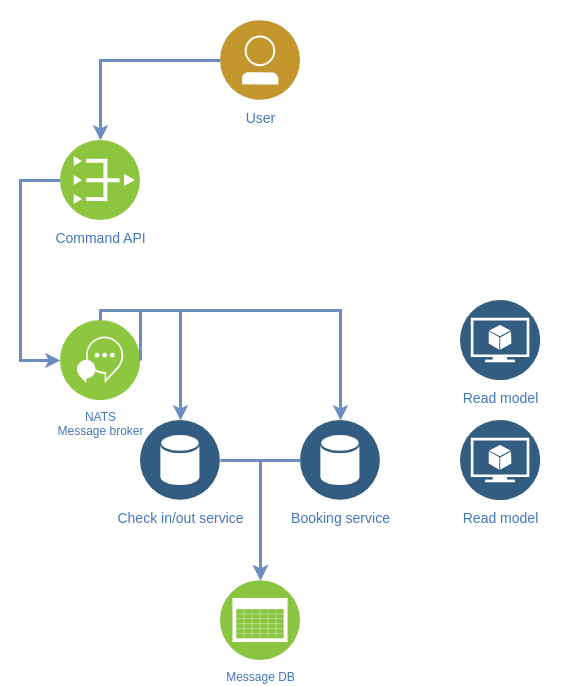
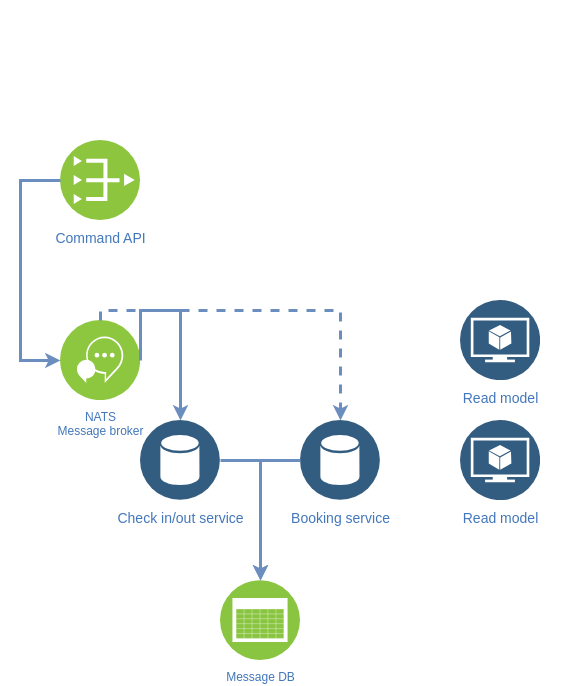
edge "User" -> "Command API": removed
node "User": removed
edge "NATS Message broker" -> "Booking service": style solid -> dashed
